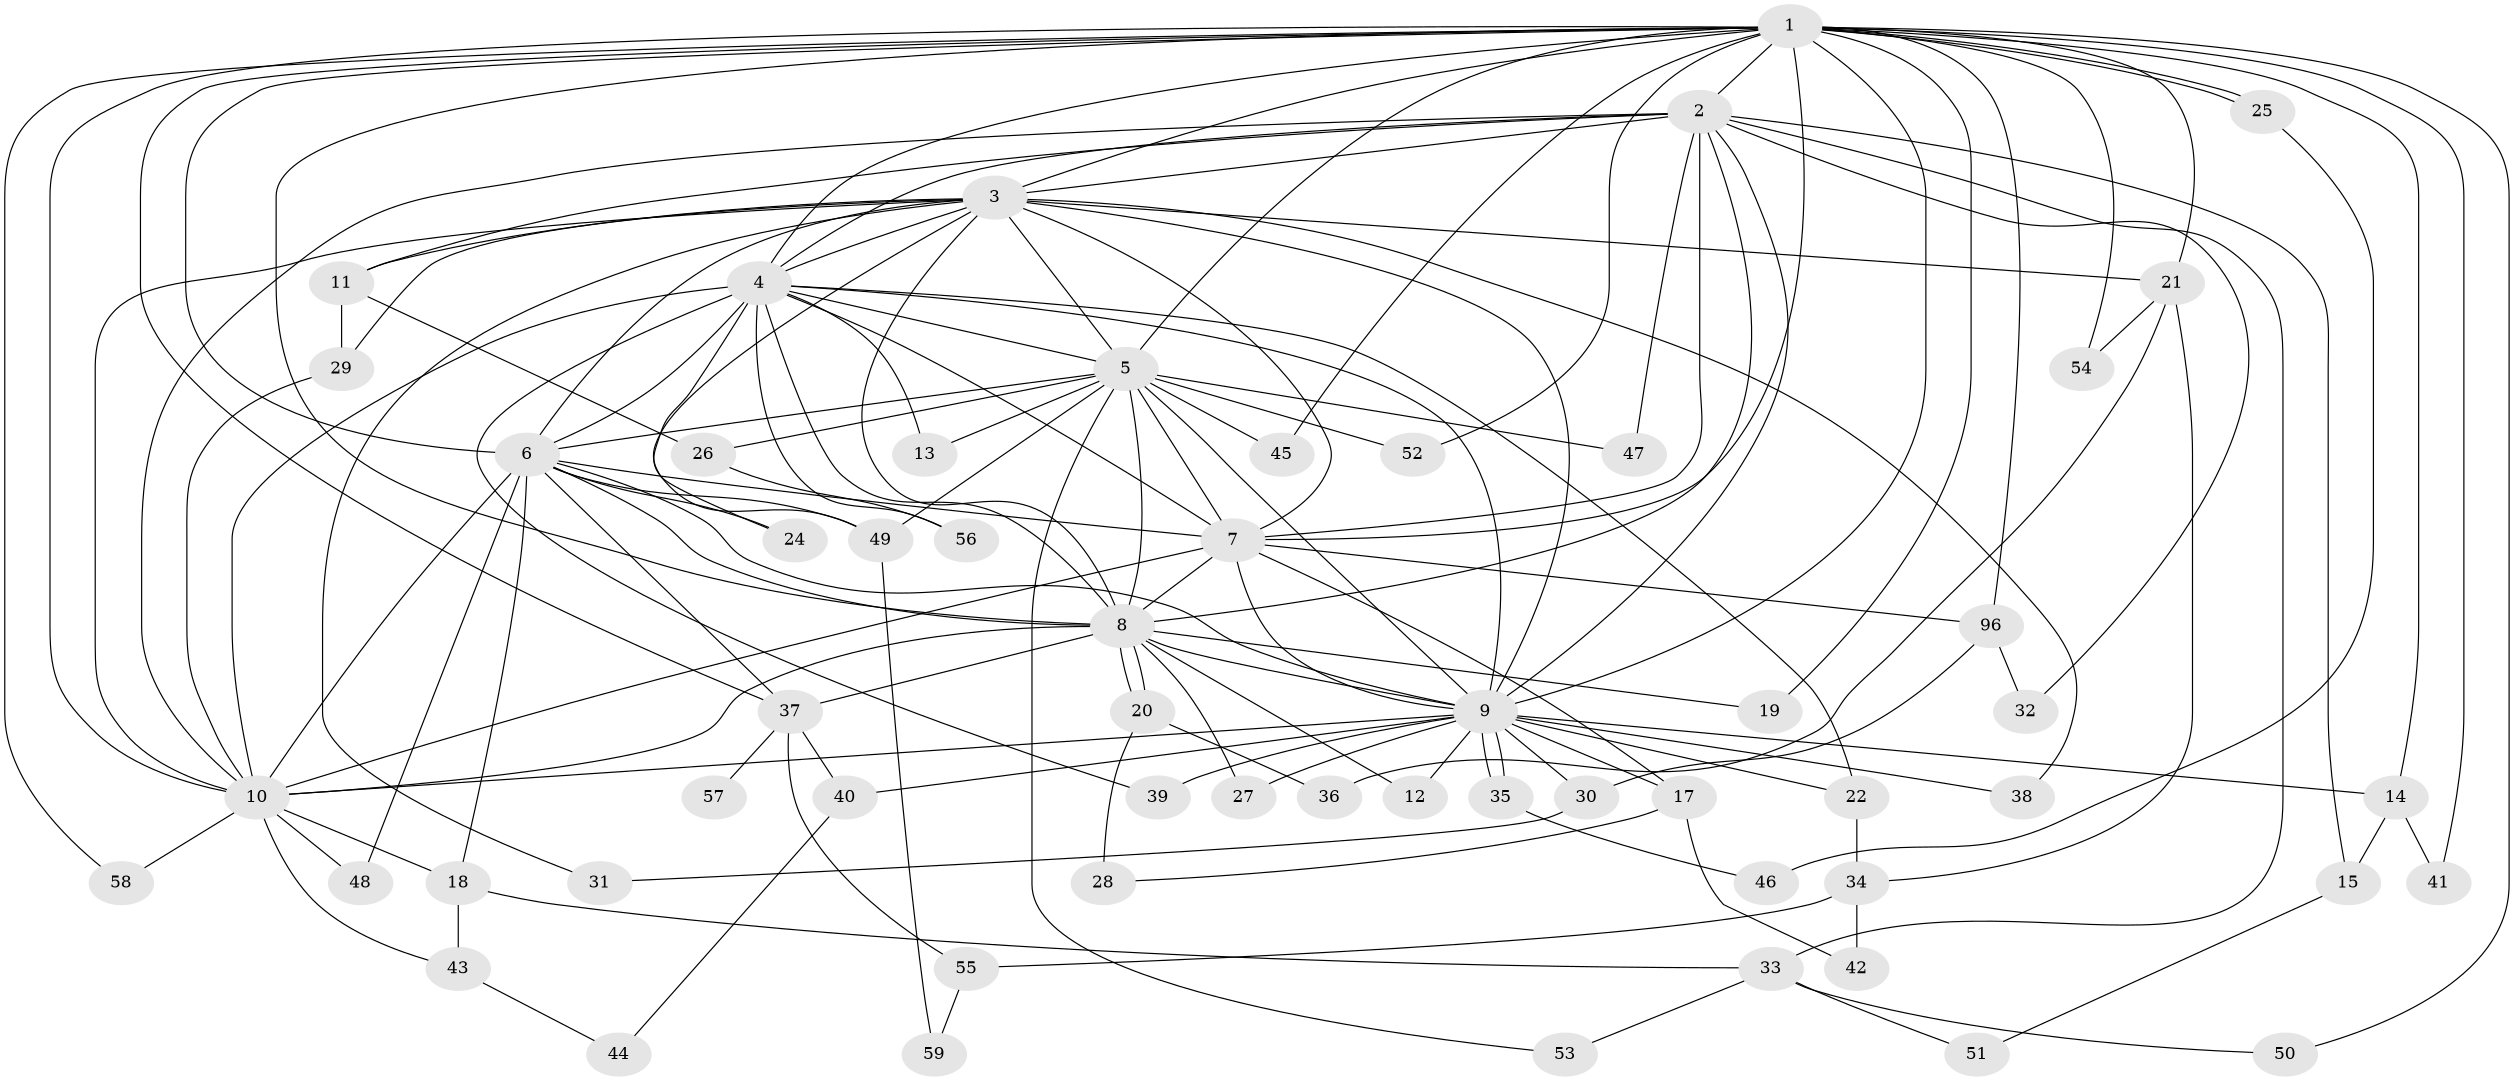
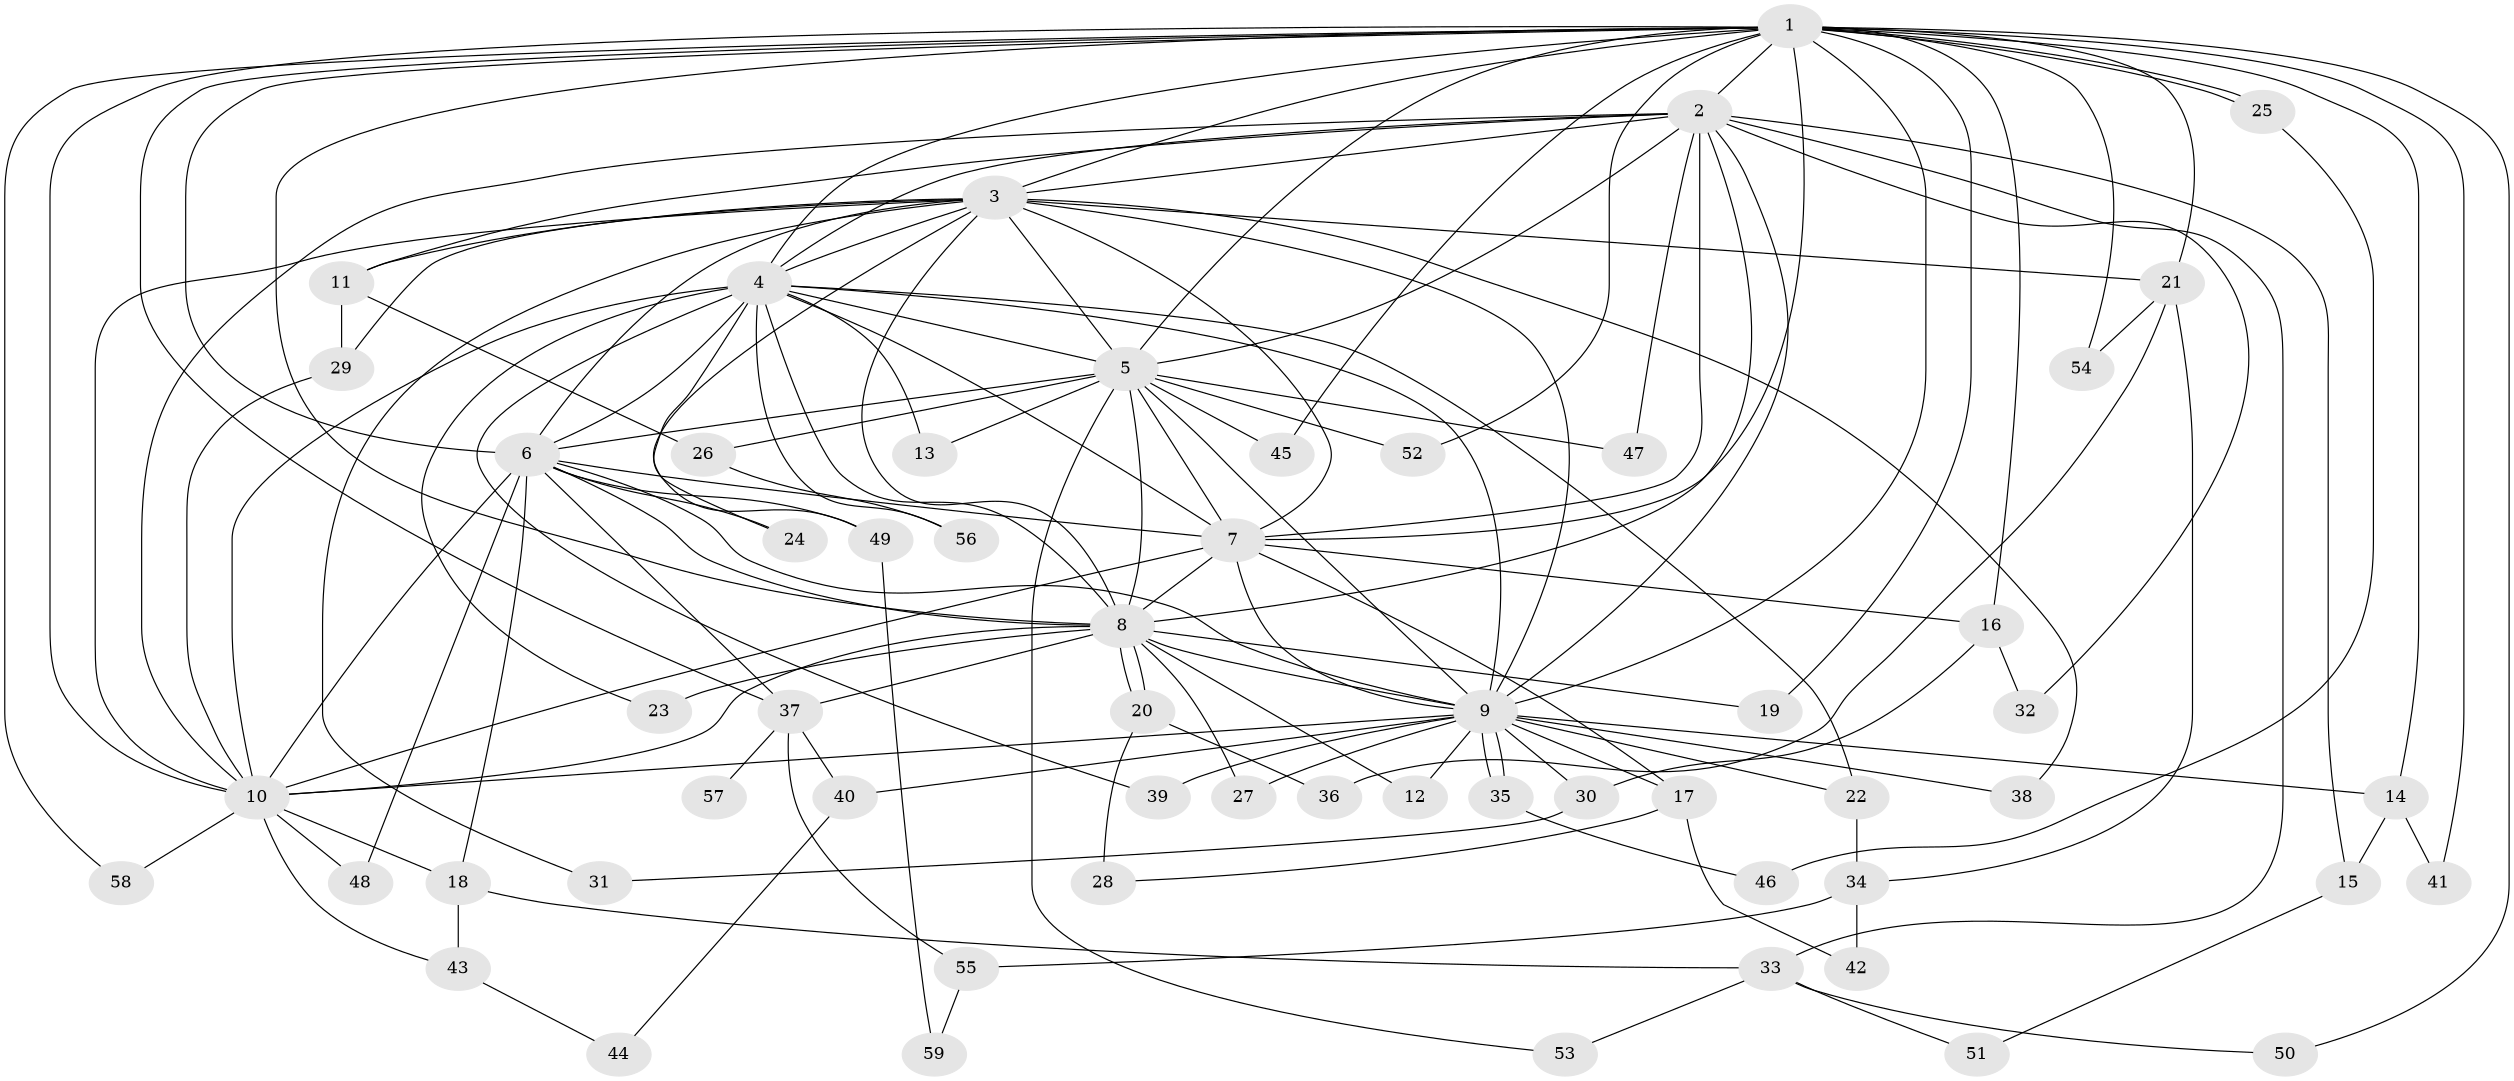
edge "5" -- "49": now "5" -- "2"
node "96": label "96" -> "16"
node "23": added
